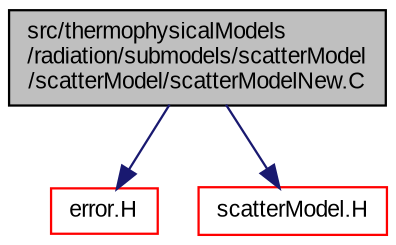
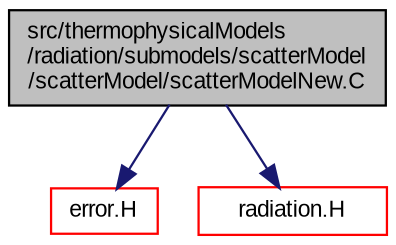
node "scatterModel.H": label "scatterModel.H" -> "radiation.H"
